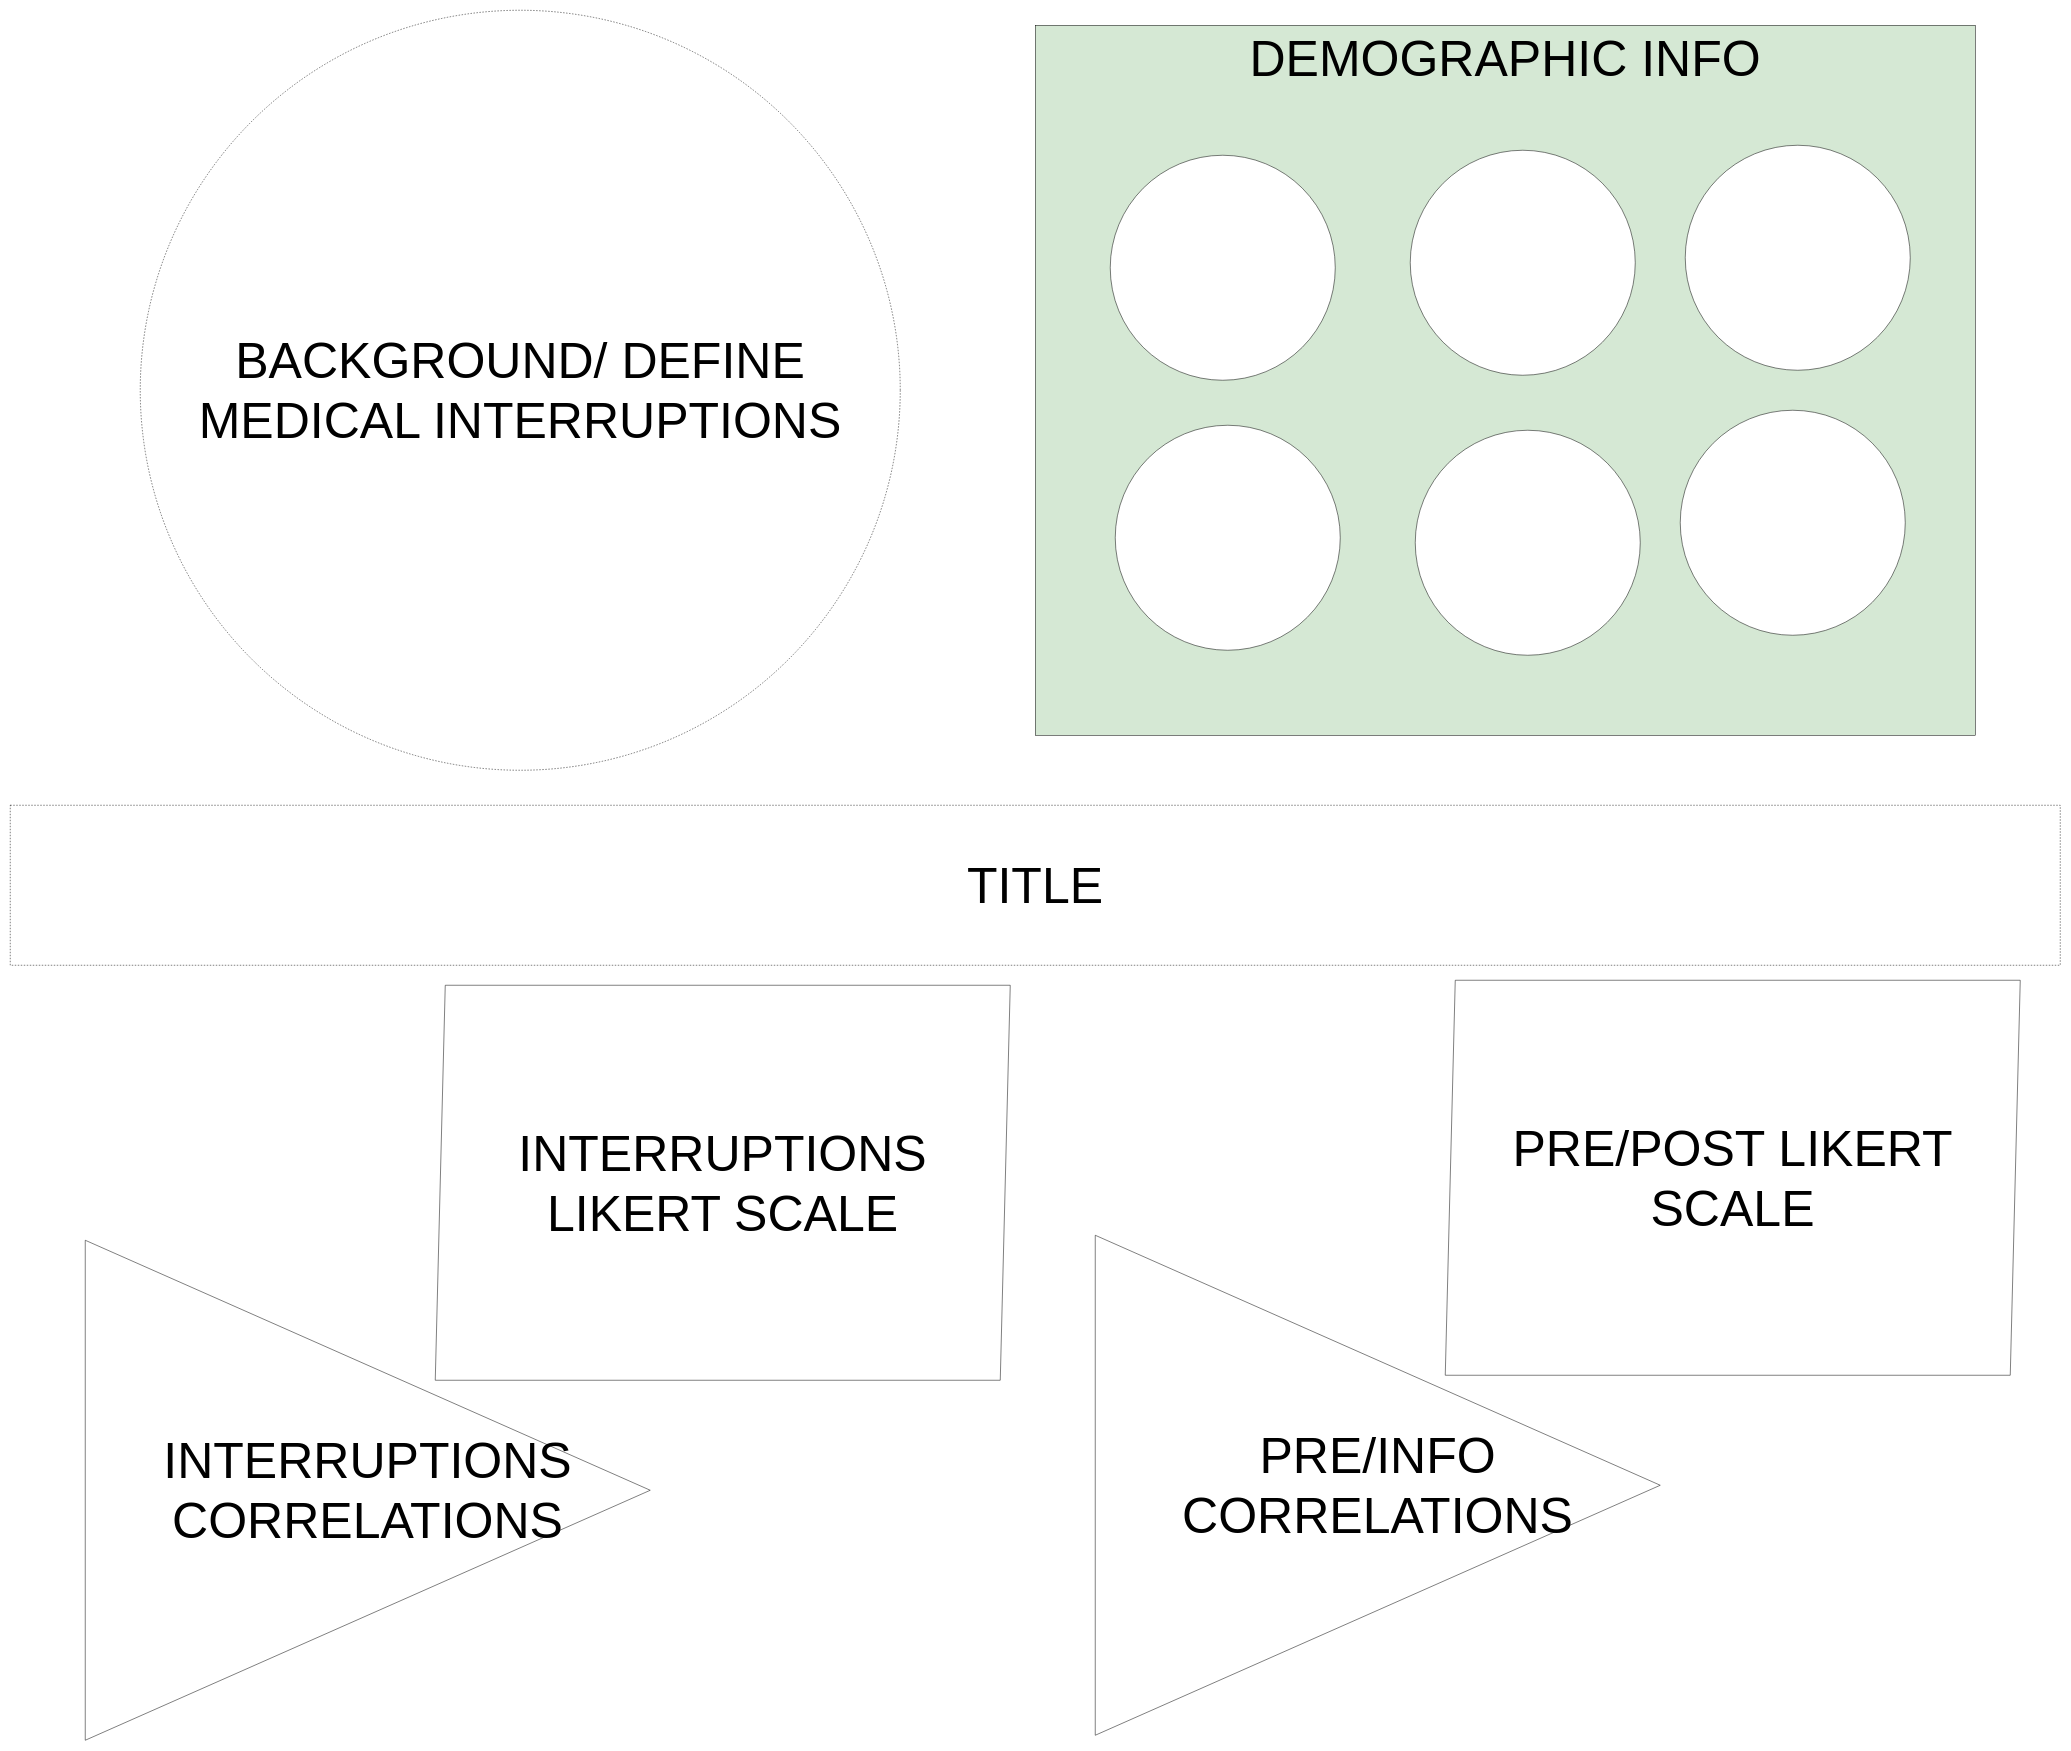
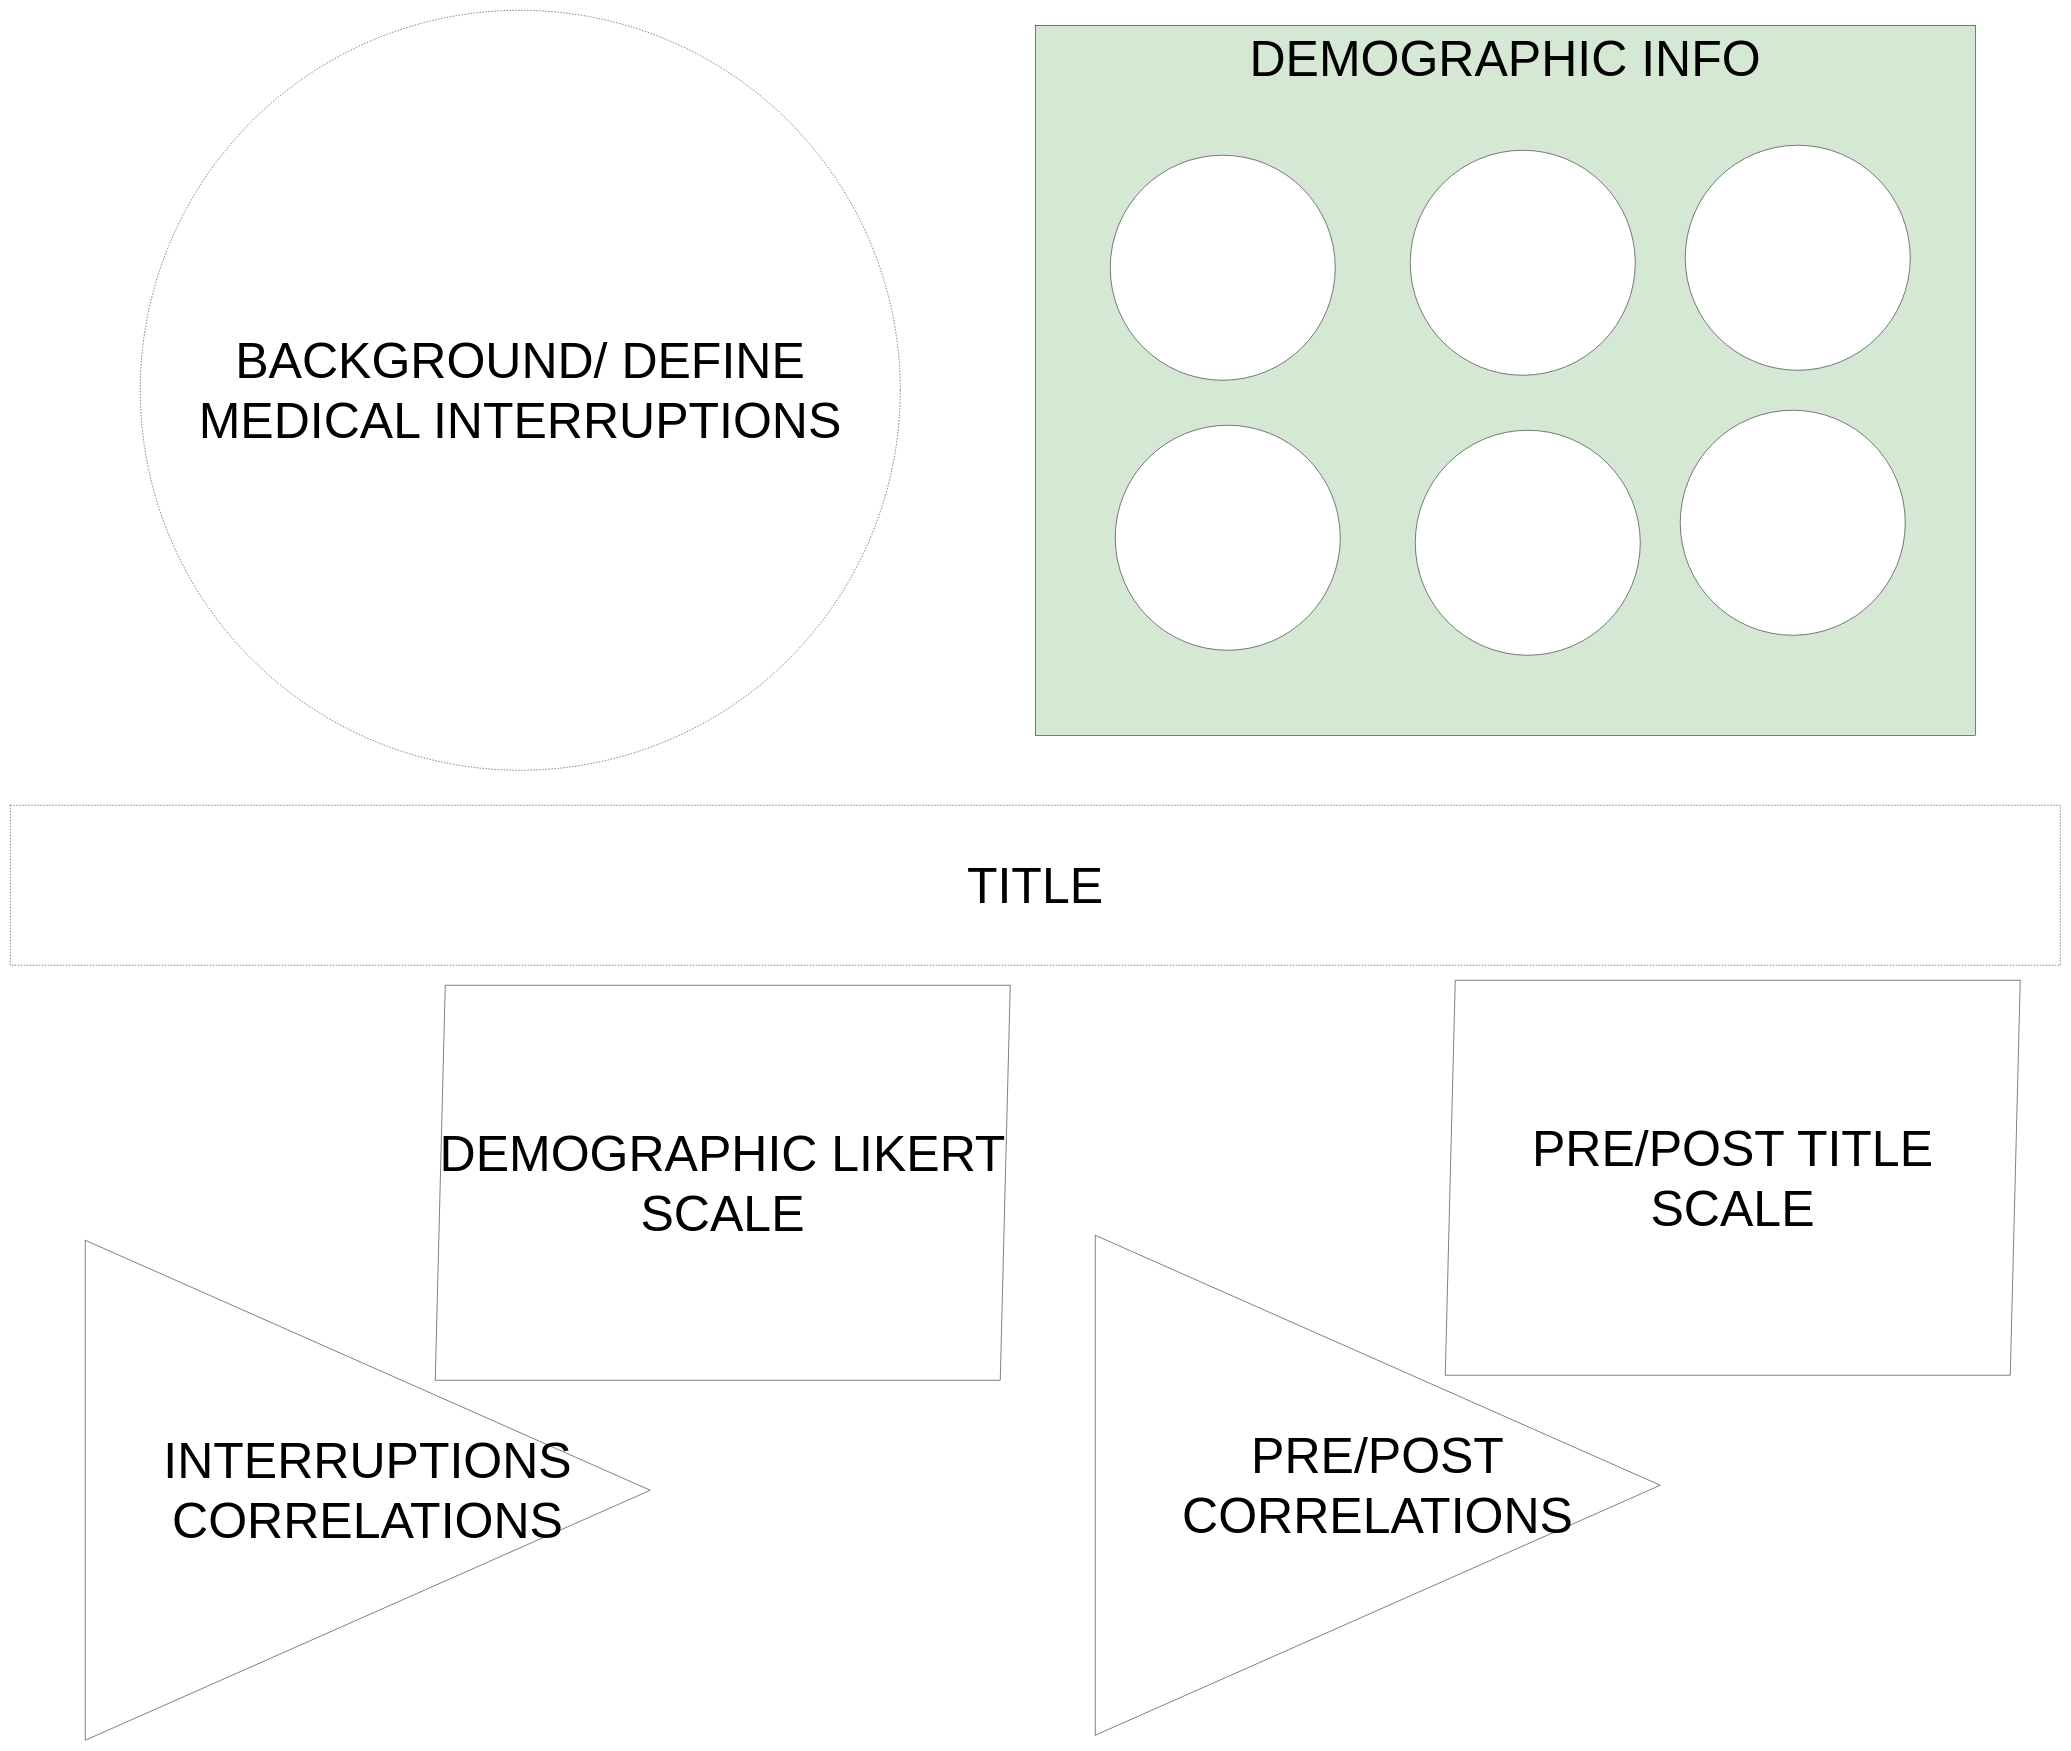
node "PRE/POST LIKERT SCALE": label "PRE/POST LIKERT SCALE" -> "PRE/POST TITLE SCALE"
node "INTERRUPTIONS LIKERT SCALE": label "INTERRUPTIONS LIKERT SCALE" -> "DEMOGRAPHIC LIKERT SCALE"
node "PRE/INFO CORRELATIONS": label "PRE/INFO CORRELATIONS" -> "PRE/POST CORRELATIONS"
